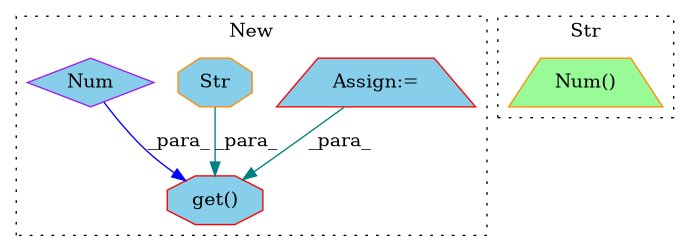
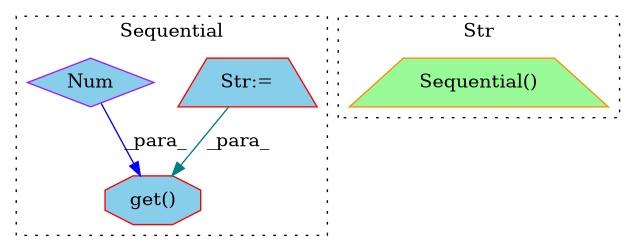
cluster "New": label "New" -> "Sequential"
node "Str": removed
node "Assign:=": label "Assign:=" -> "Str:="
node "Num()": label "Num()" -> "Sequential()"
